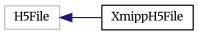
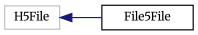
node "XmippH5File": label "XmippH5File" -> "File5File"
